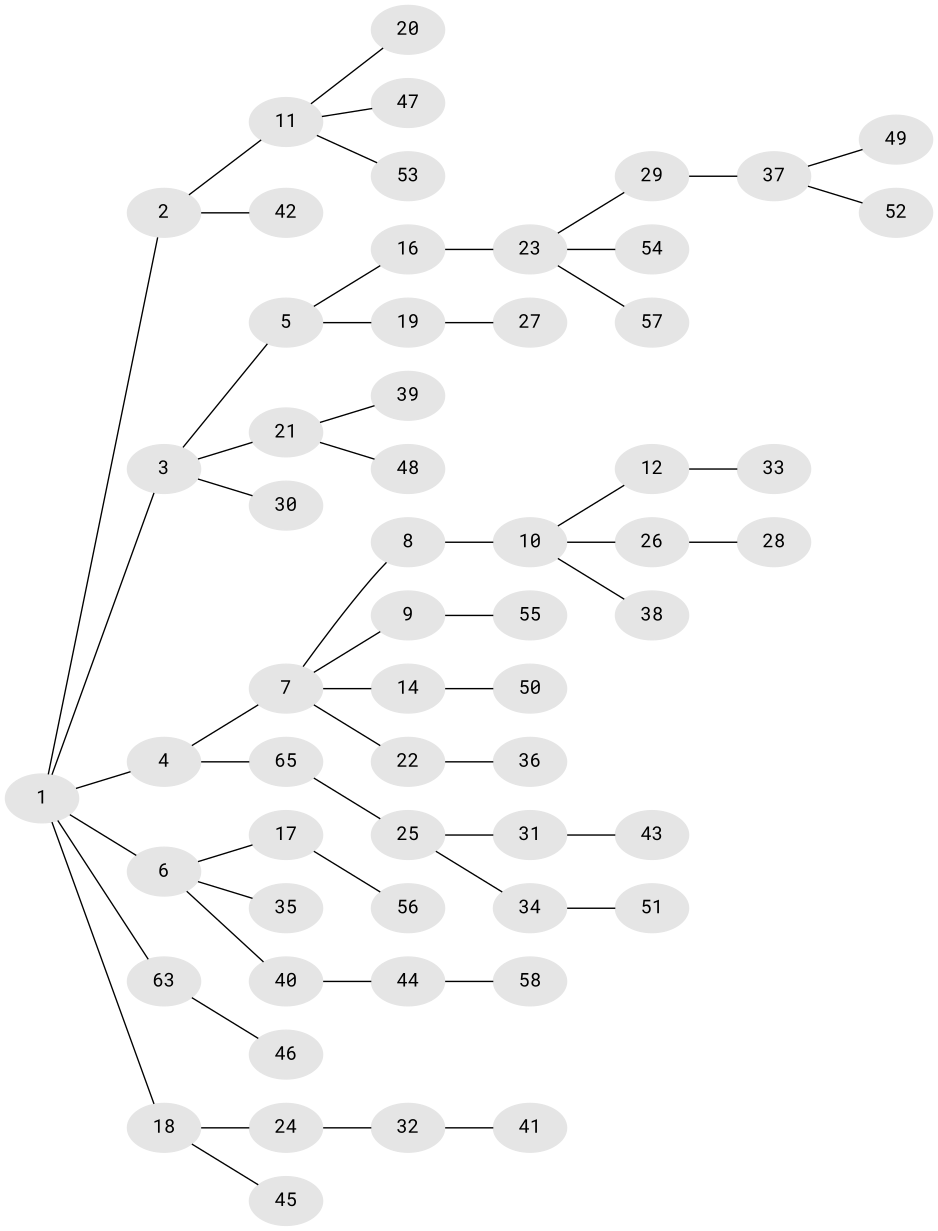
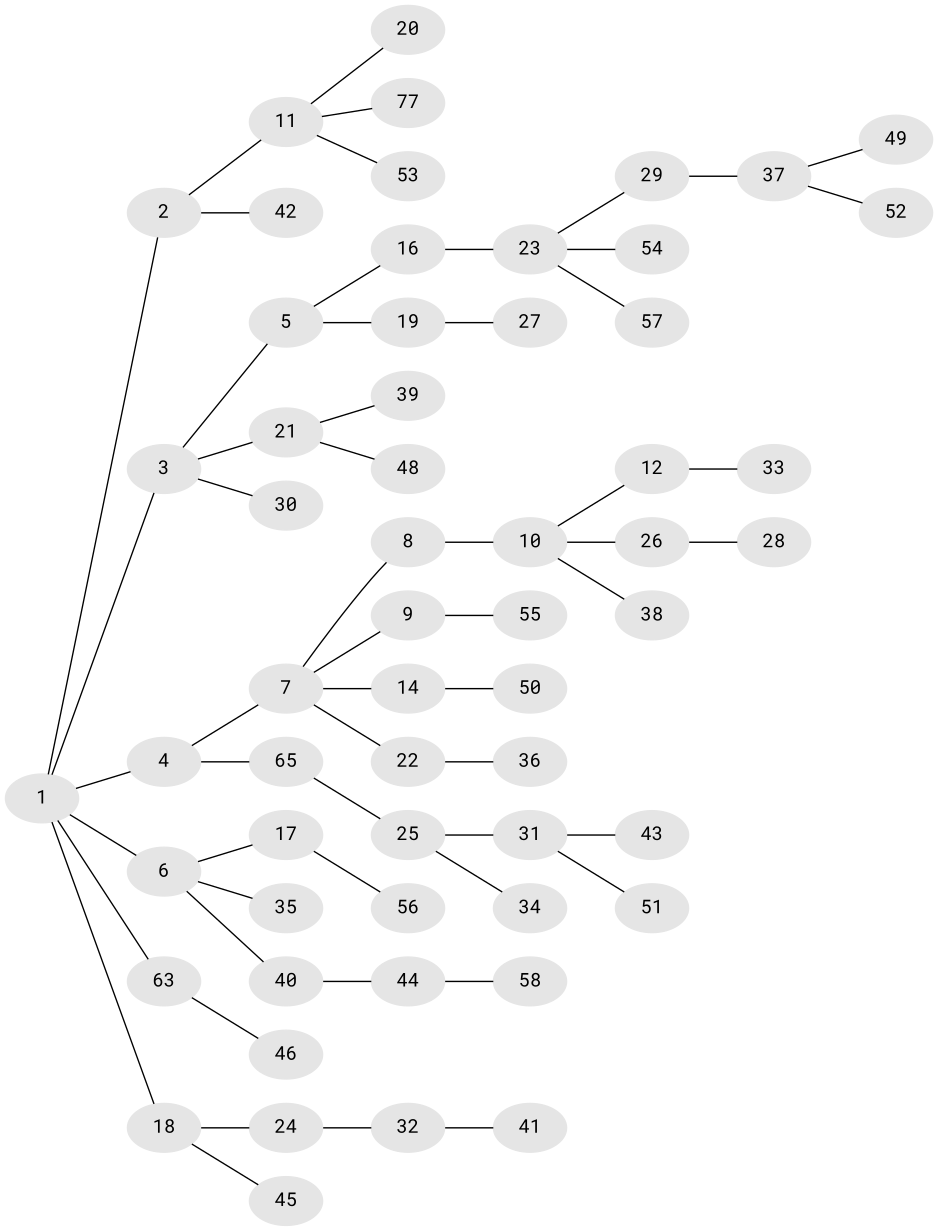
node "47": label "47" -> "77"
edge "34" -- "51": now "31" -- "51"
